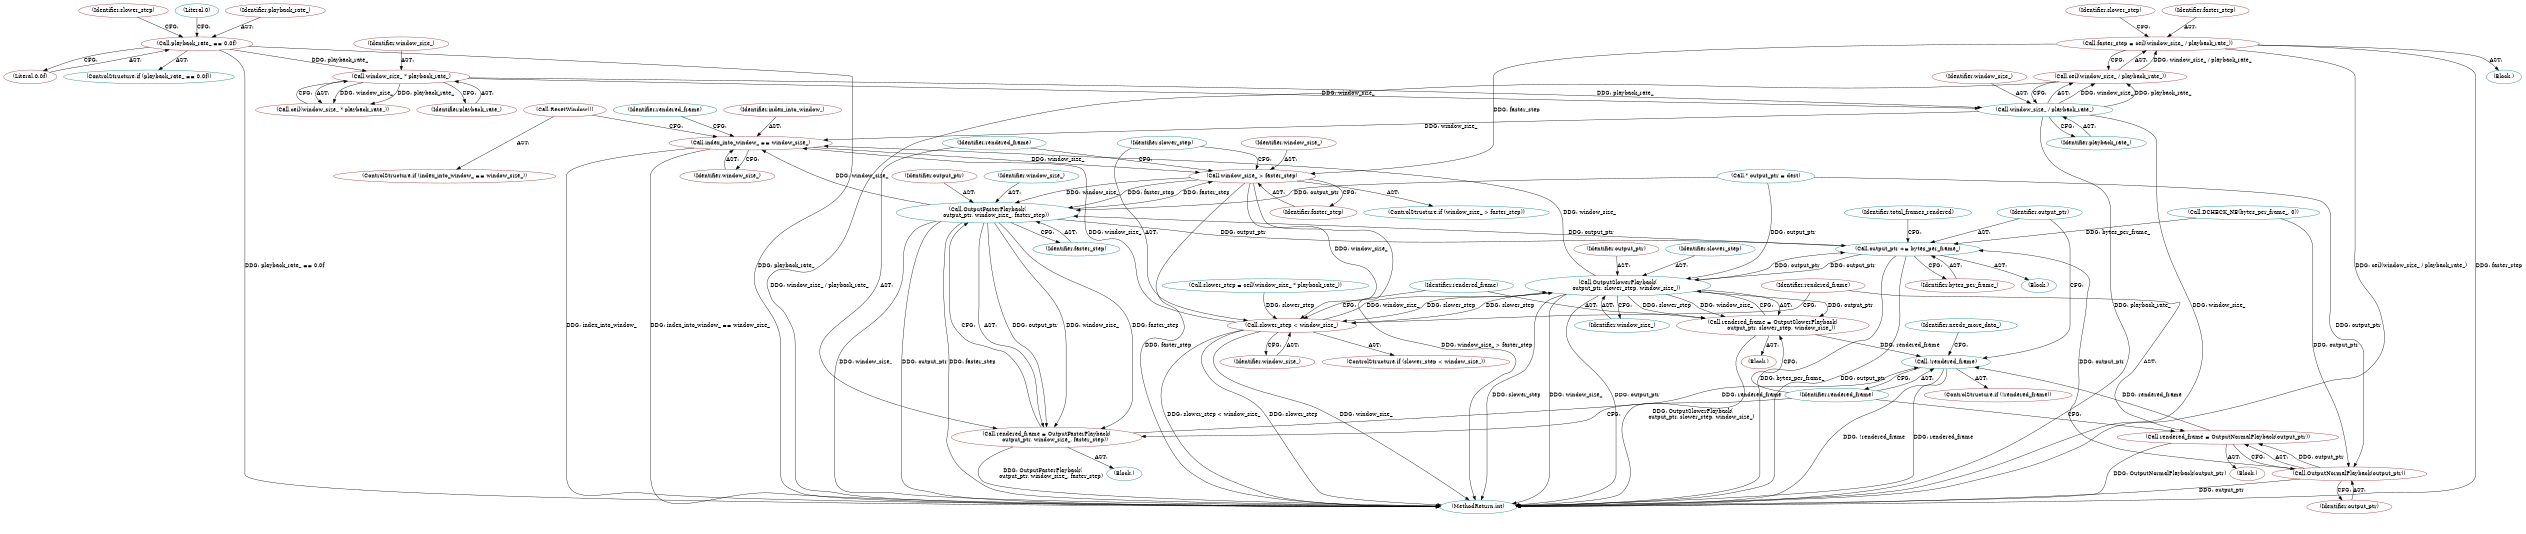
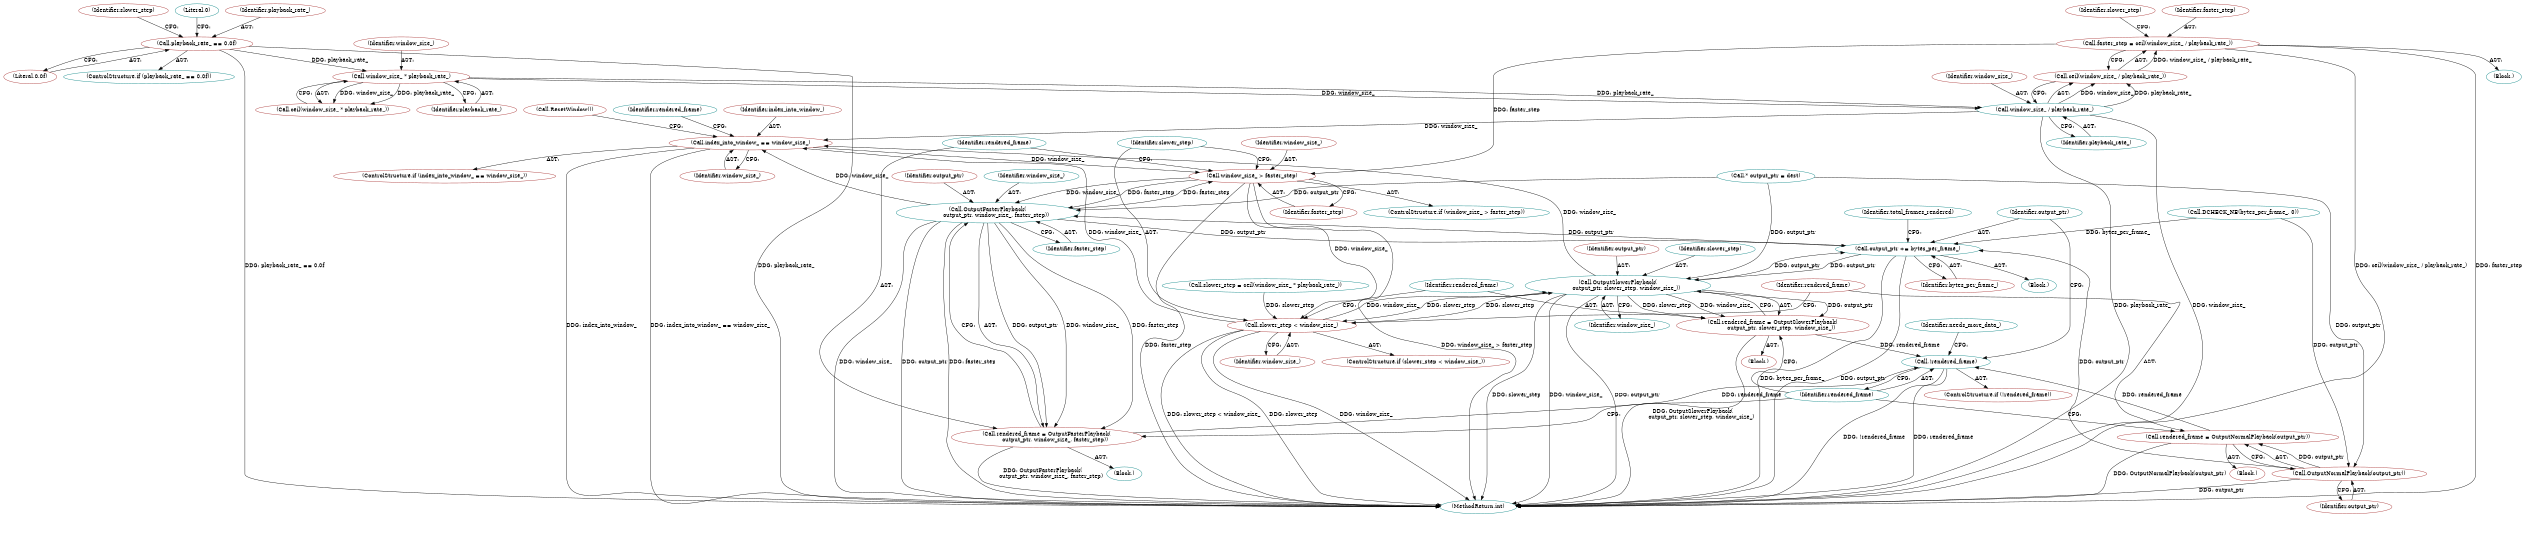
edge "(Call,ceil(window_size_ / playback_rate_))" -> "(MethodReturn,int)": removed, label "DDG: window_size_ / playback_rate_"
edge "(Call,ResetWindow())" -> "(ControlStructure,if (index_into_window_ == window_size_))": now "(Call,index_into_window_ == window_size_)" -> "(ControlStructure,if (index_into_window_ == window_size_))"
